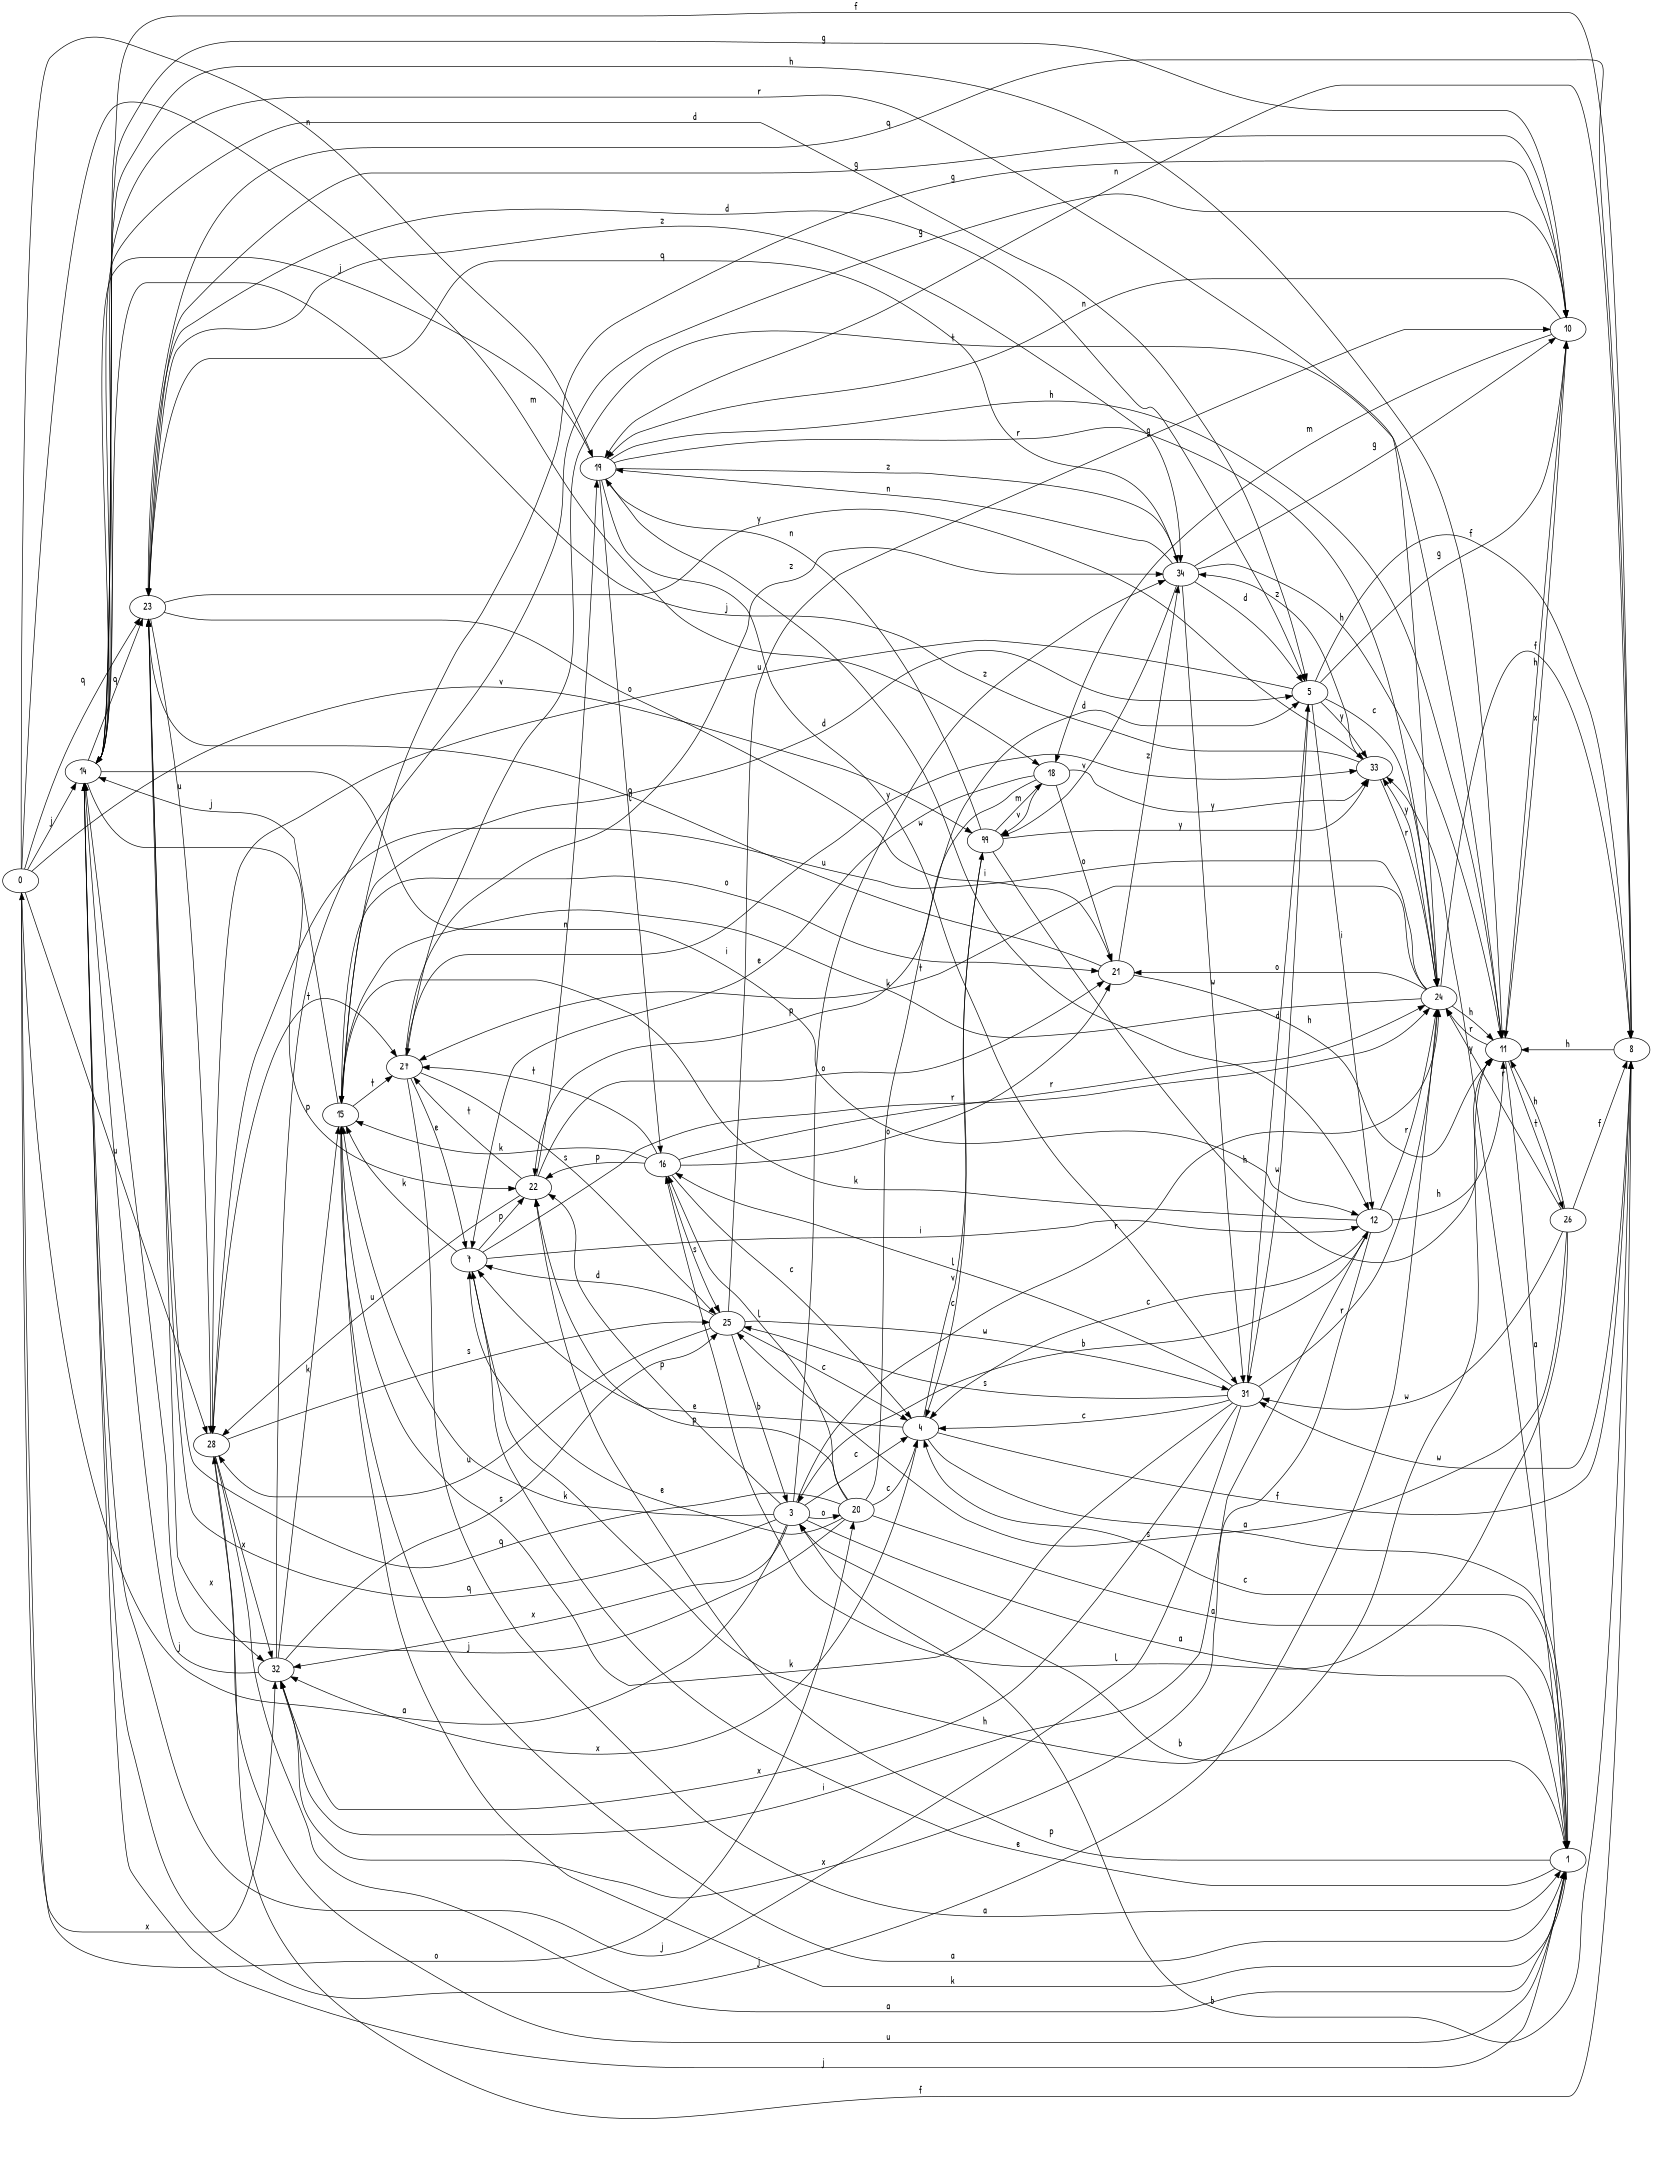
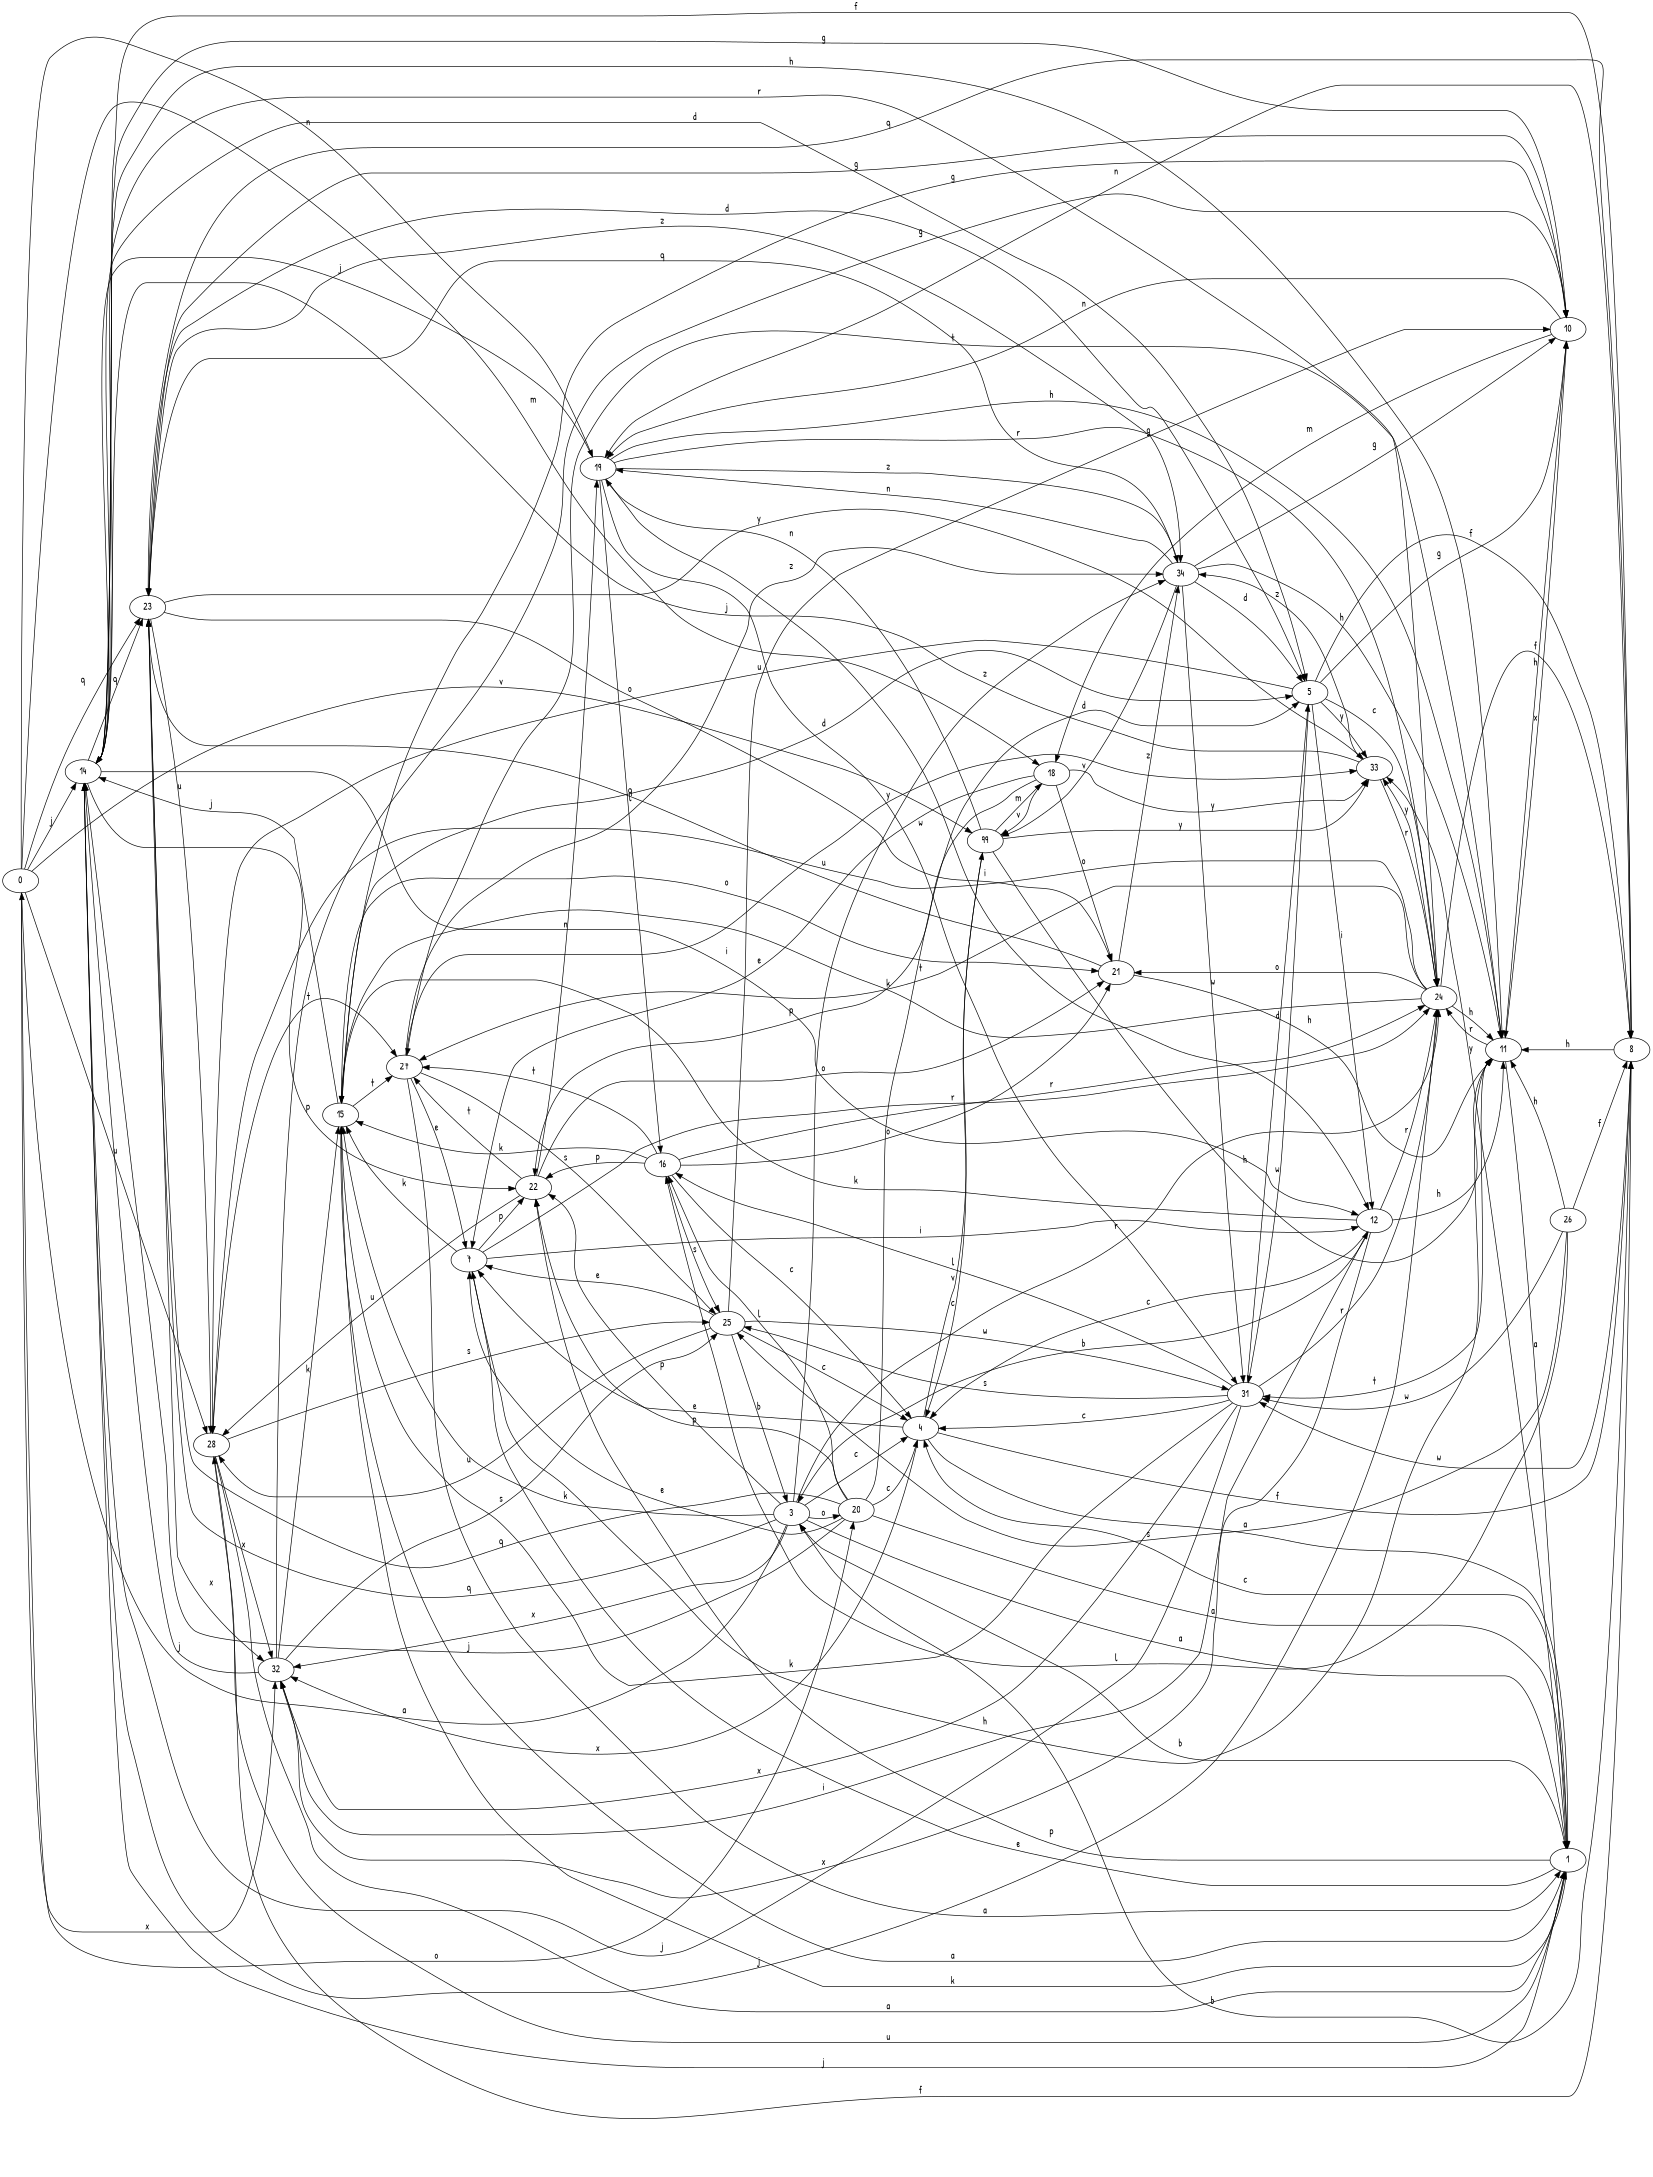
edge "26" -> "24": removed, label "r"
edge "11" -> "26": now "11" -> "31"
edge "25" -> "7": label "d" -> "e"
